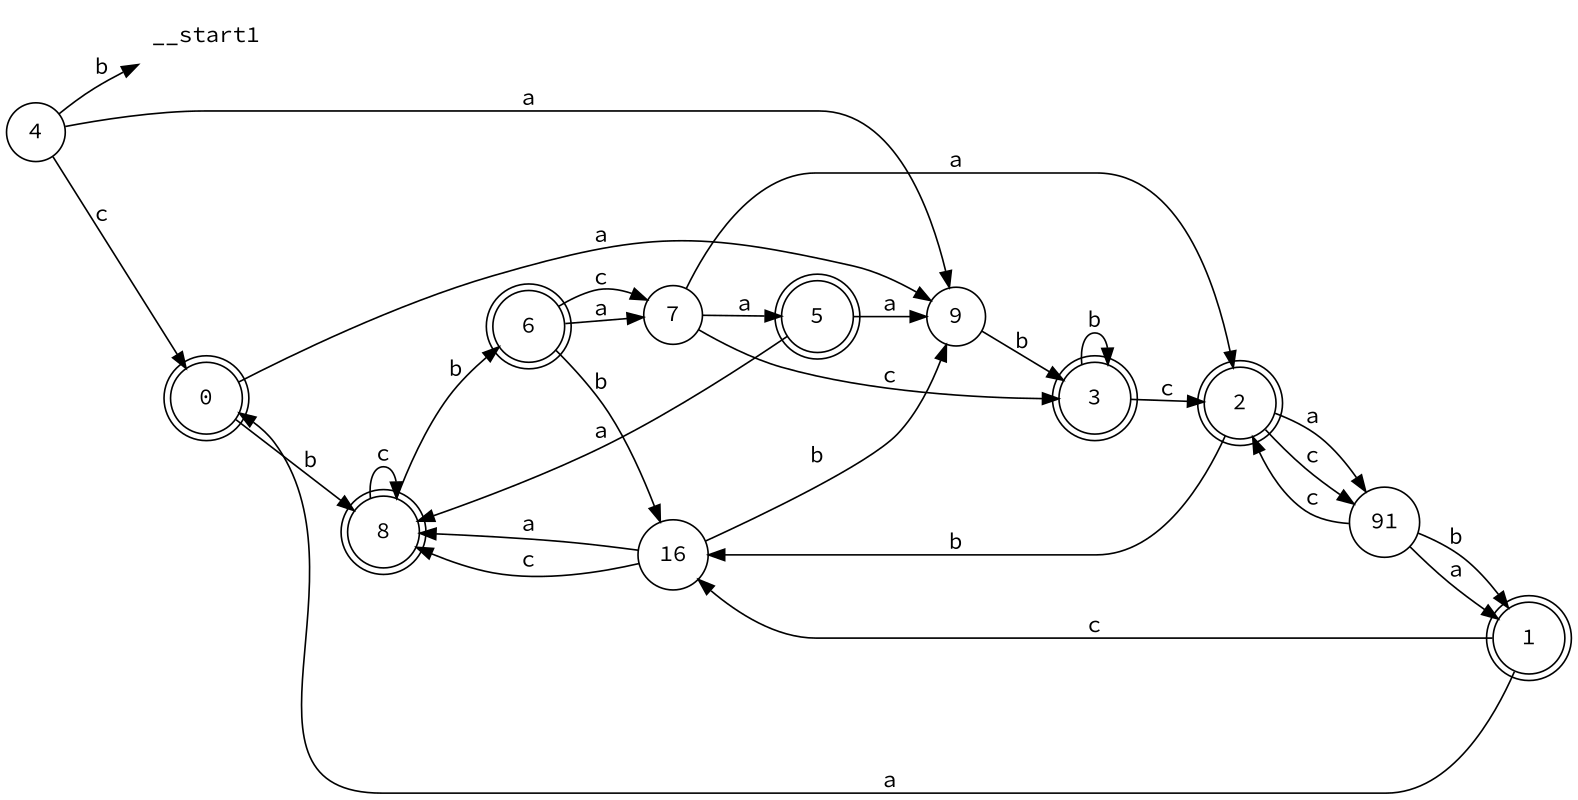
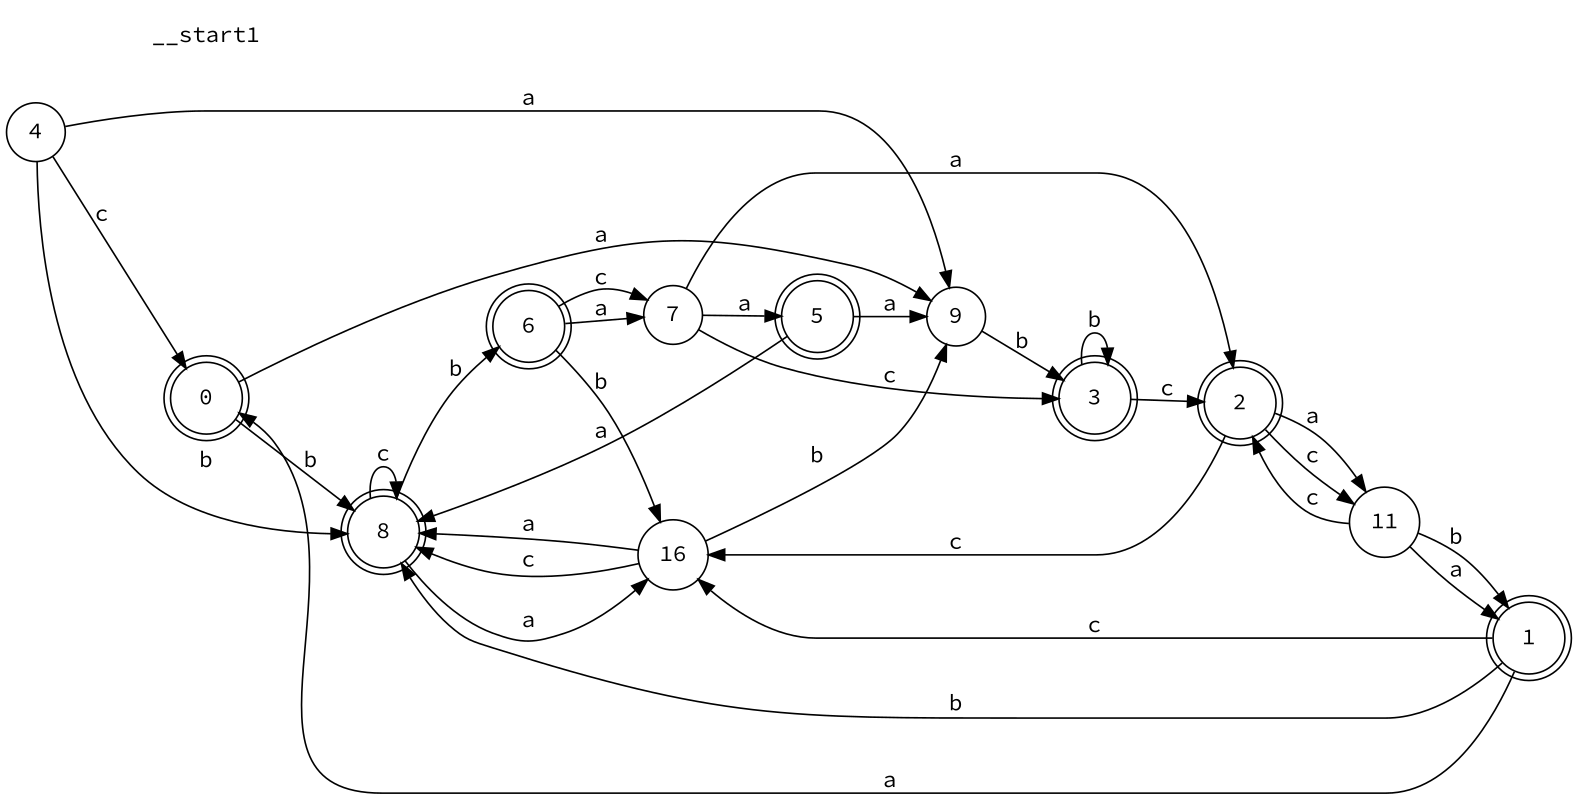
edge "4" -> "__start1": now "4" -> "8"
node "91": label "91" -> "11"
edge "2" -> "16": label "b" -> "c"
edge "8" -> "16": added, label "a"
edge "1" -> "8": added, label "b"
